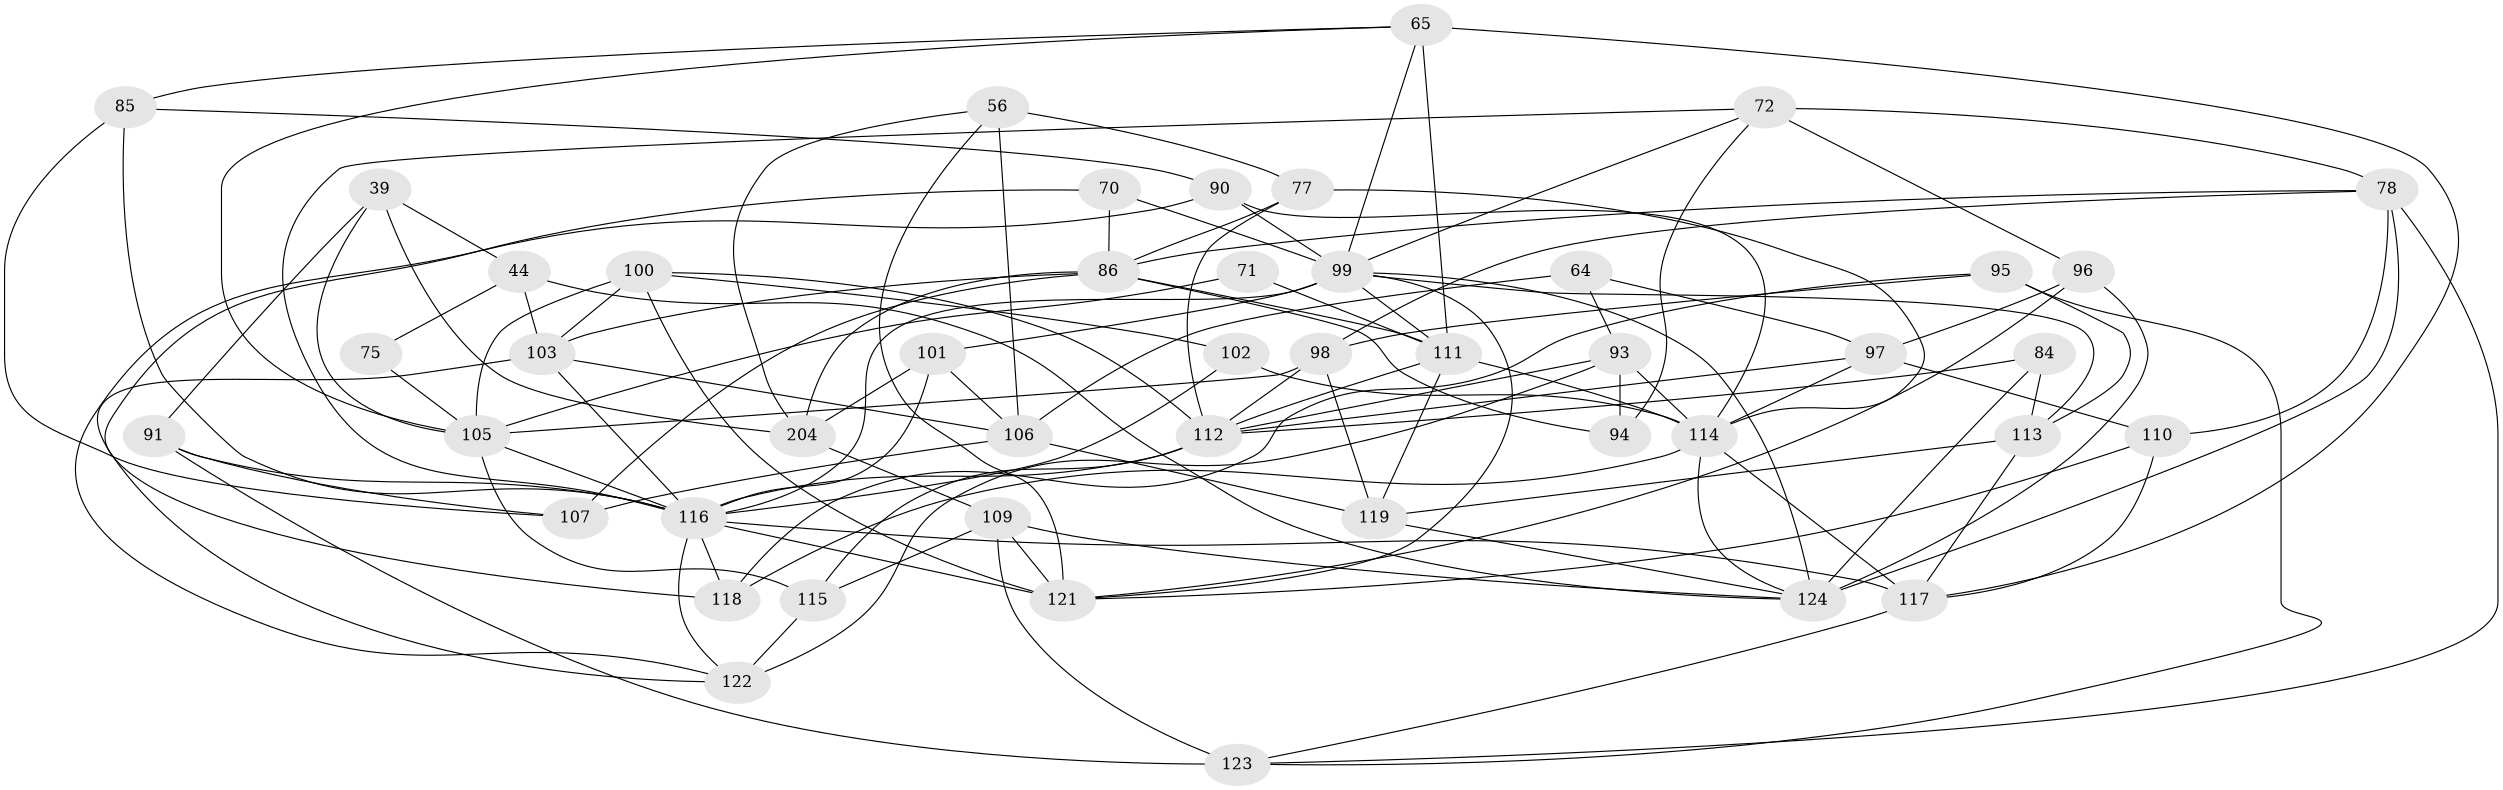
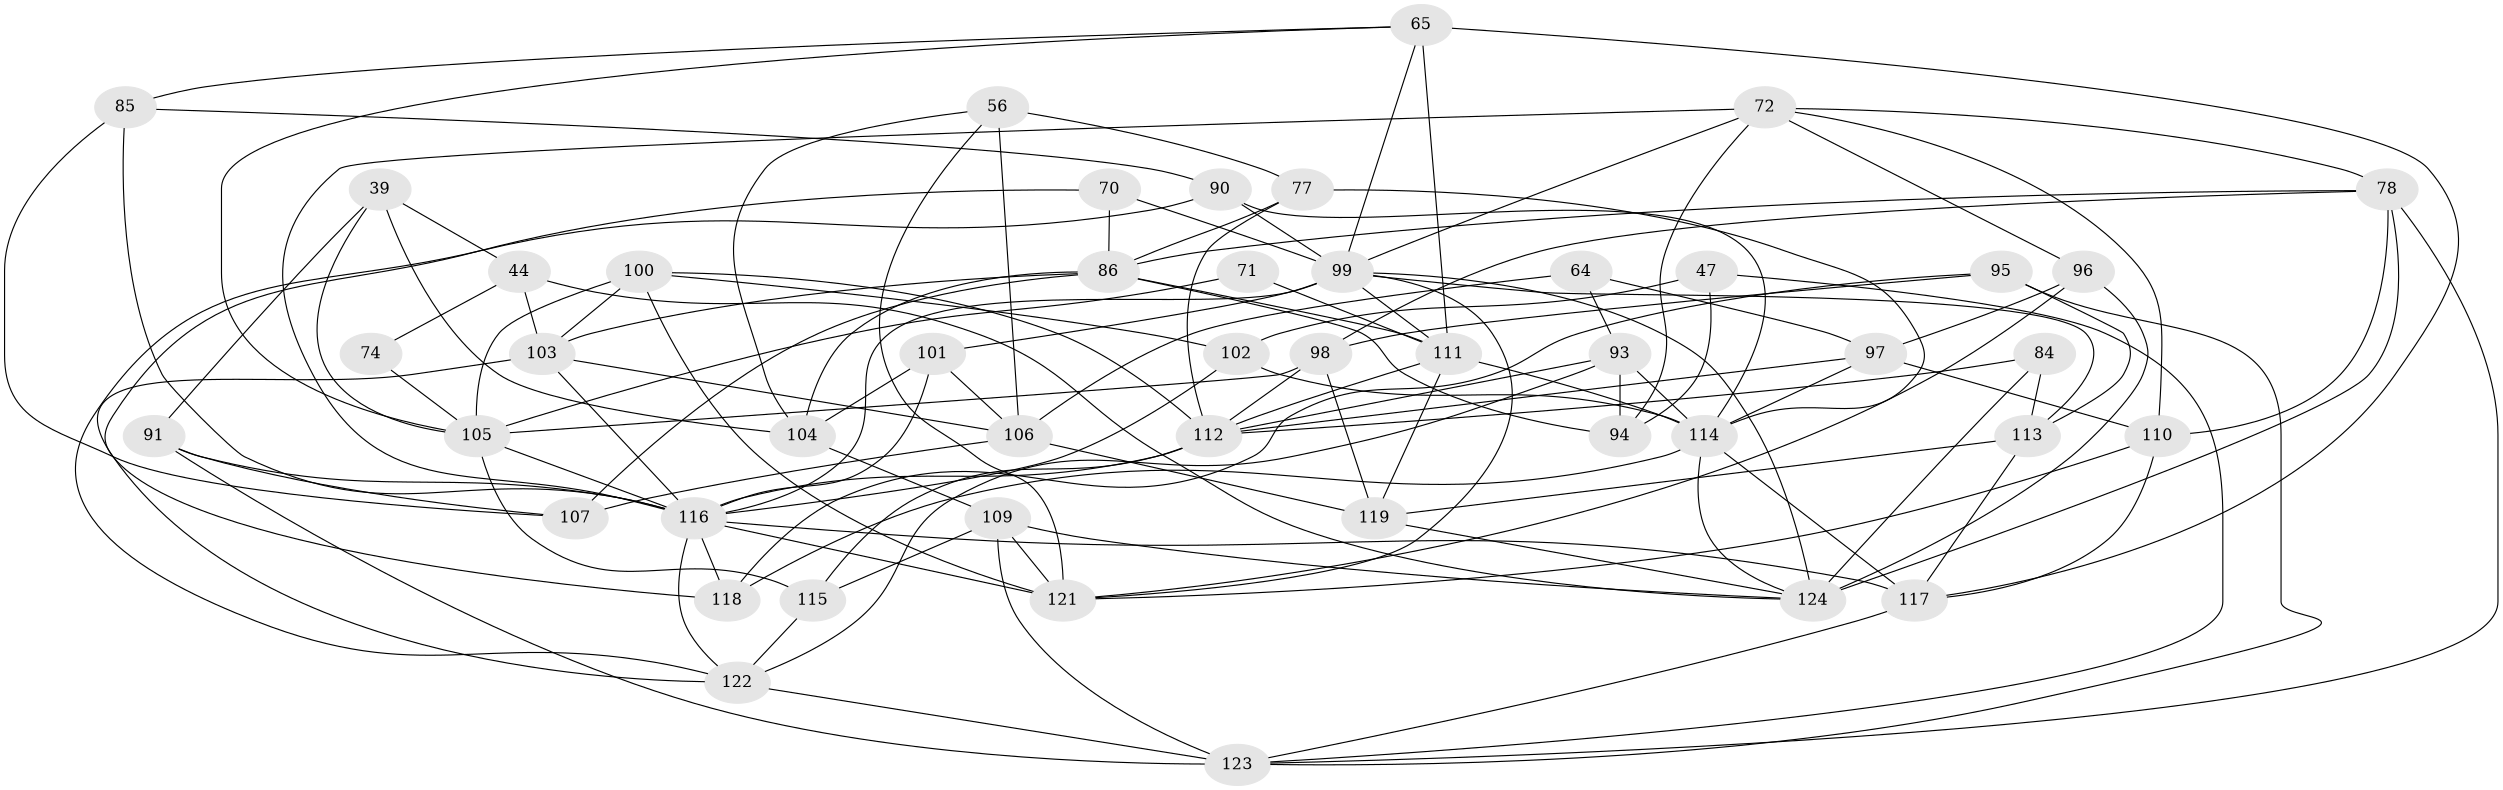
edge "72" -- "110": added
node "47": added
node "75": label "75" -> "74"
node "204": label "204" -> "104"
edge "122" -- "123": added
